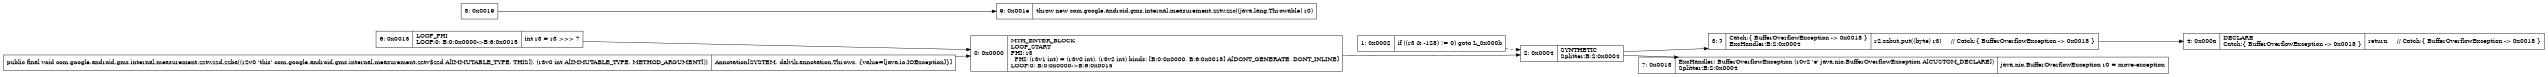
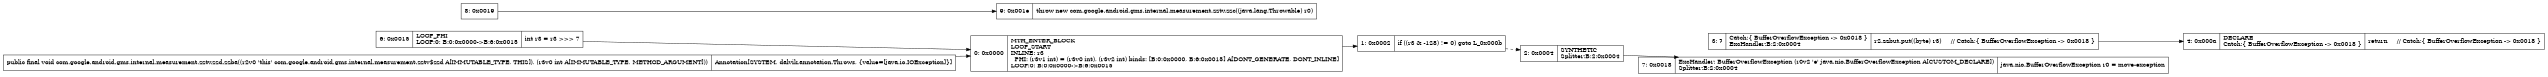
edge "2: 0x0004" -> "3: ?": removed
node "0: 0x0000": text "PHI: r3" -> "INLINE: r3"
edge "0: 0x0000" -> "2: 0x0004": now "0: 0x0000" -> "1: 0x0002"
